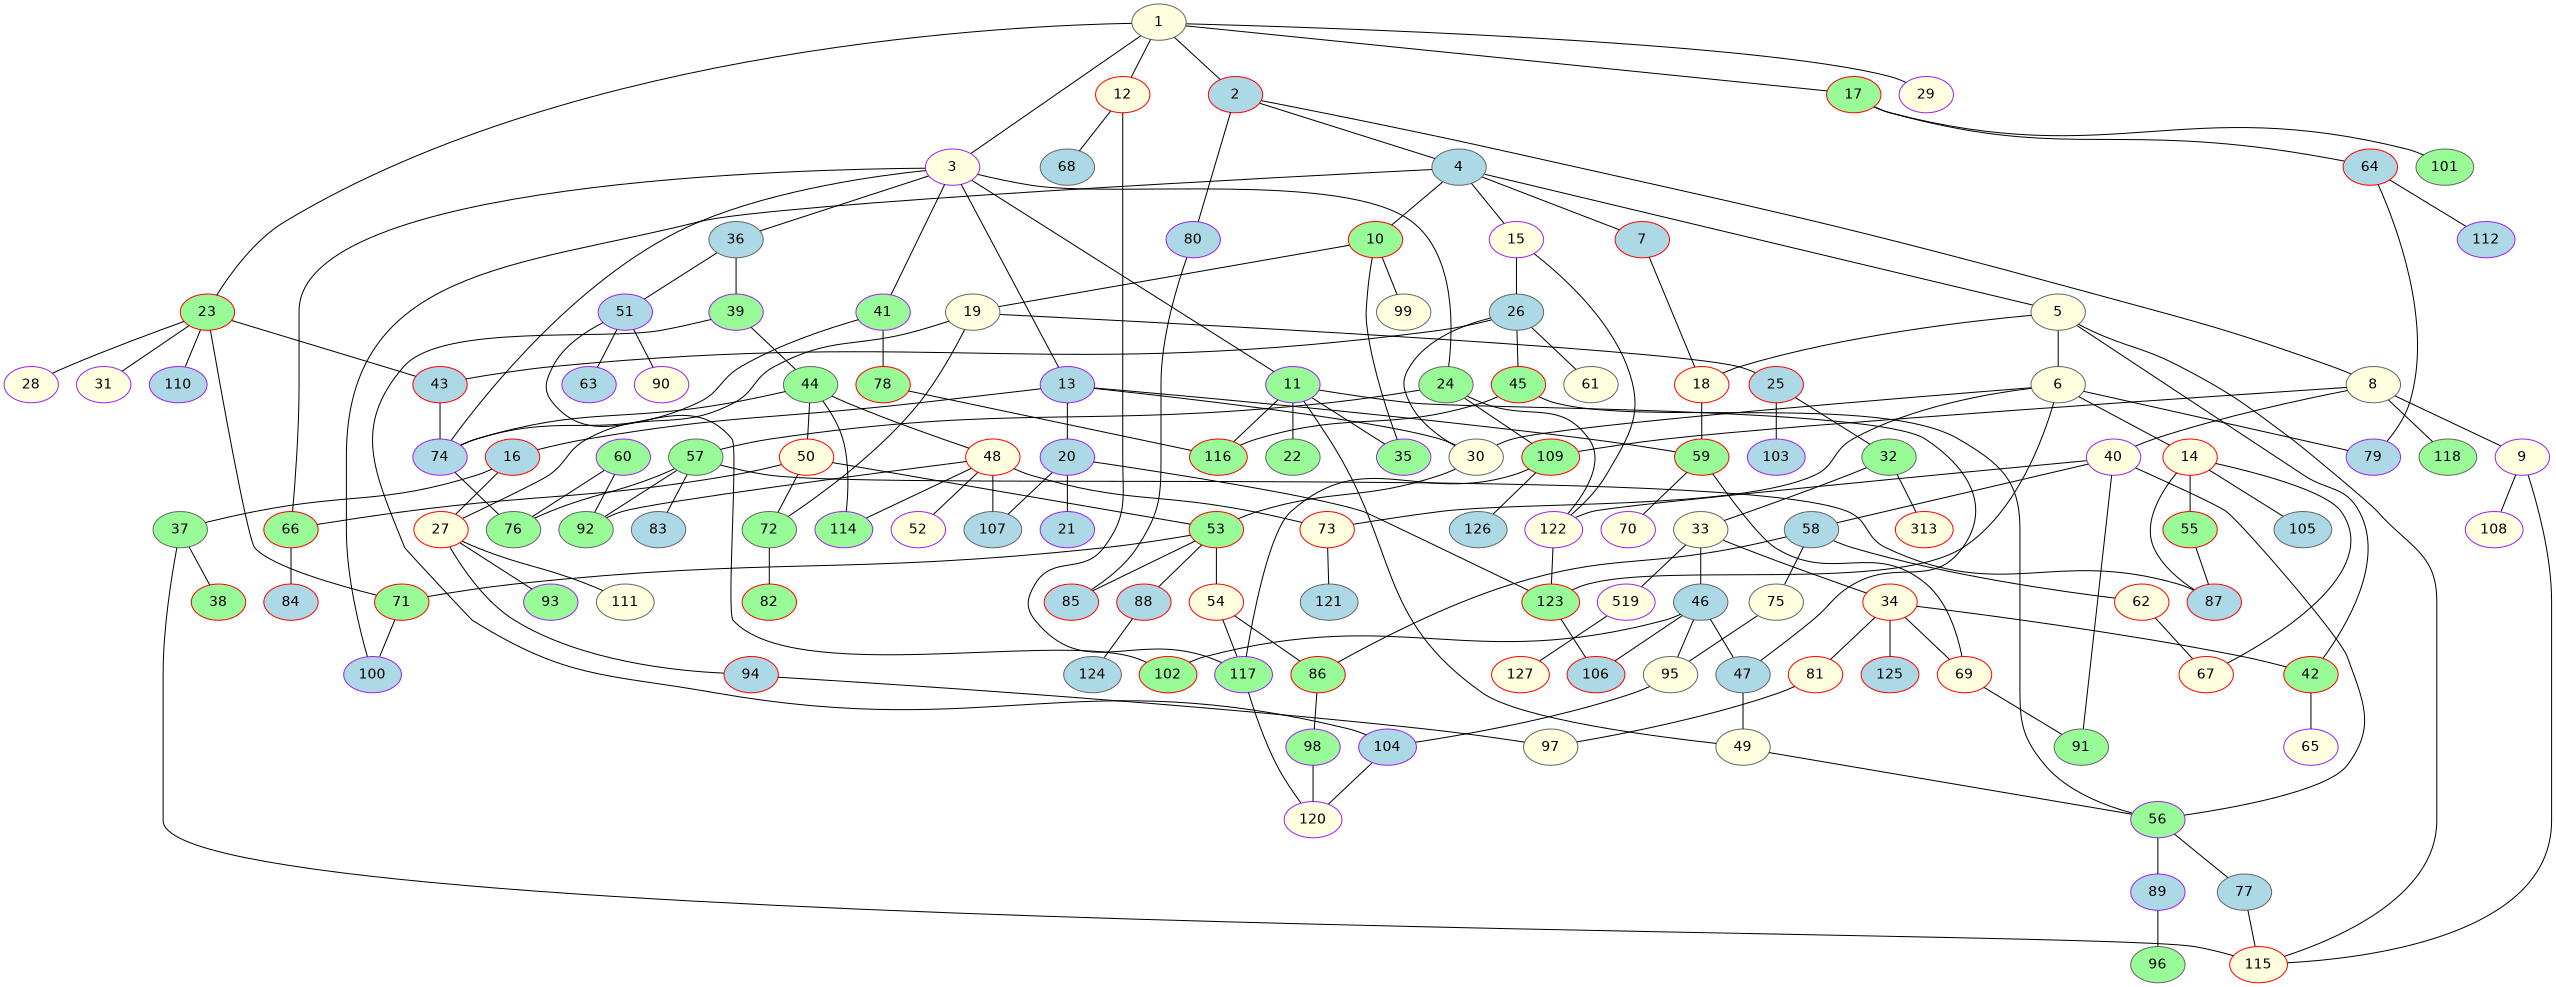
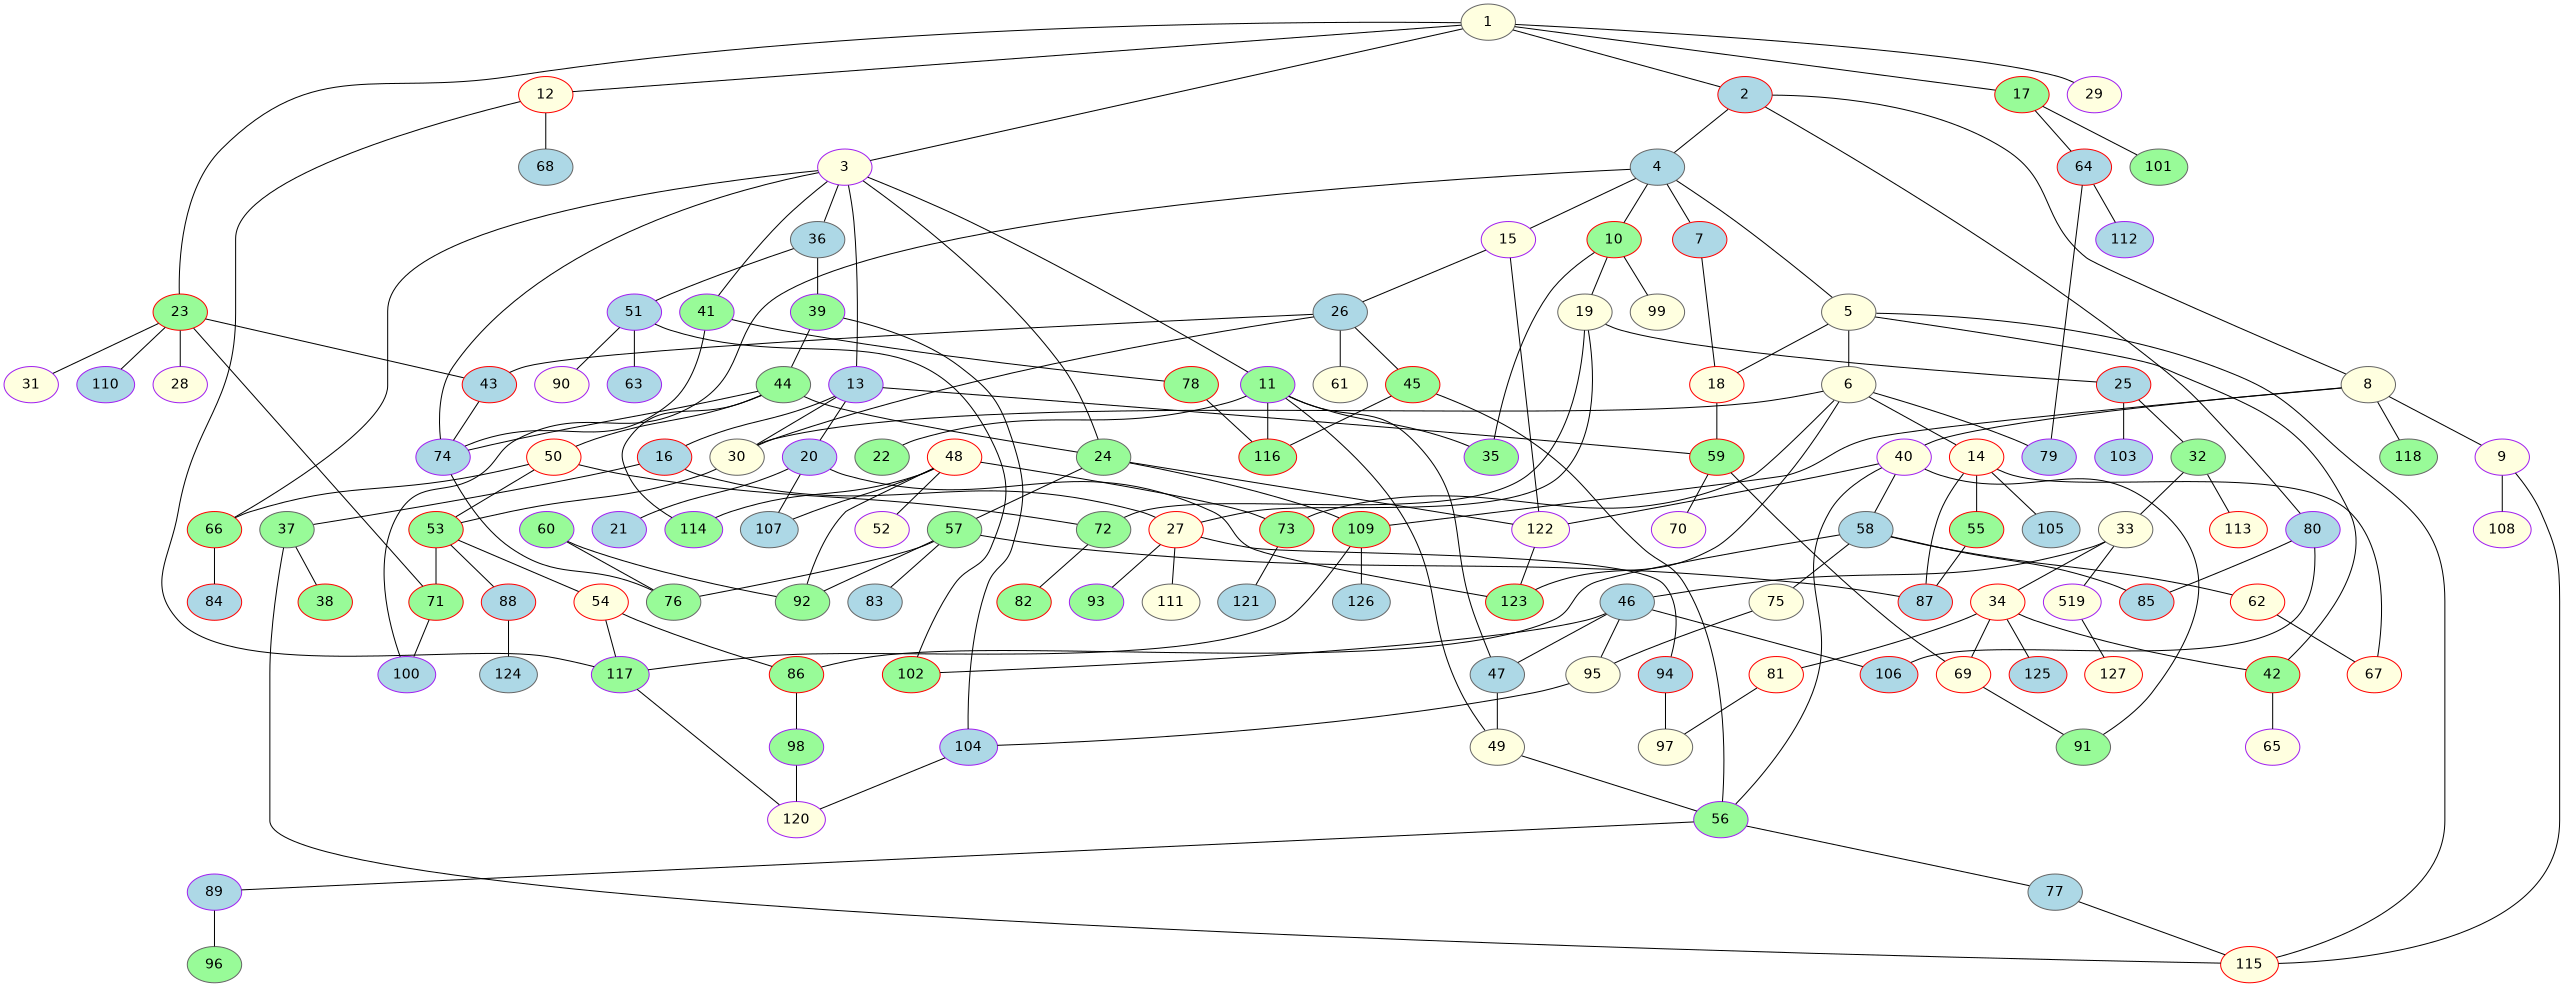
edge "44" -- "48": now "44" -- "24"
node "73": fillcolor lightyellow -> palegreen
node "313": label "313" -> "113"
edge "53" -- "85": now "58" -- "85"
edge "123" -- "106": now "80" -- "106"
